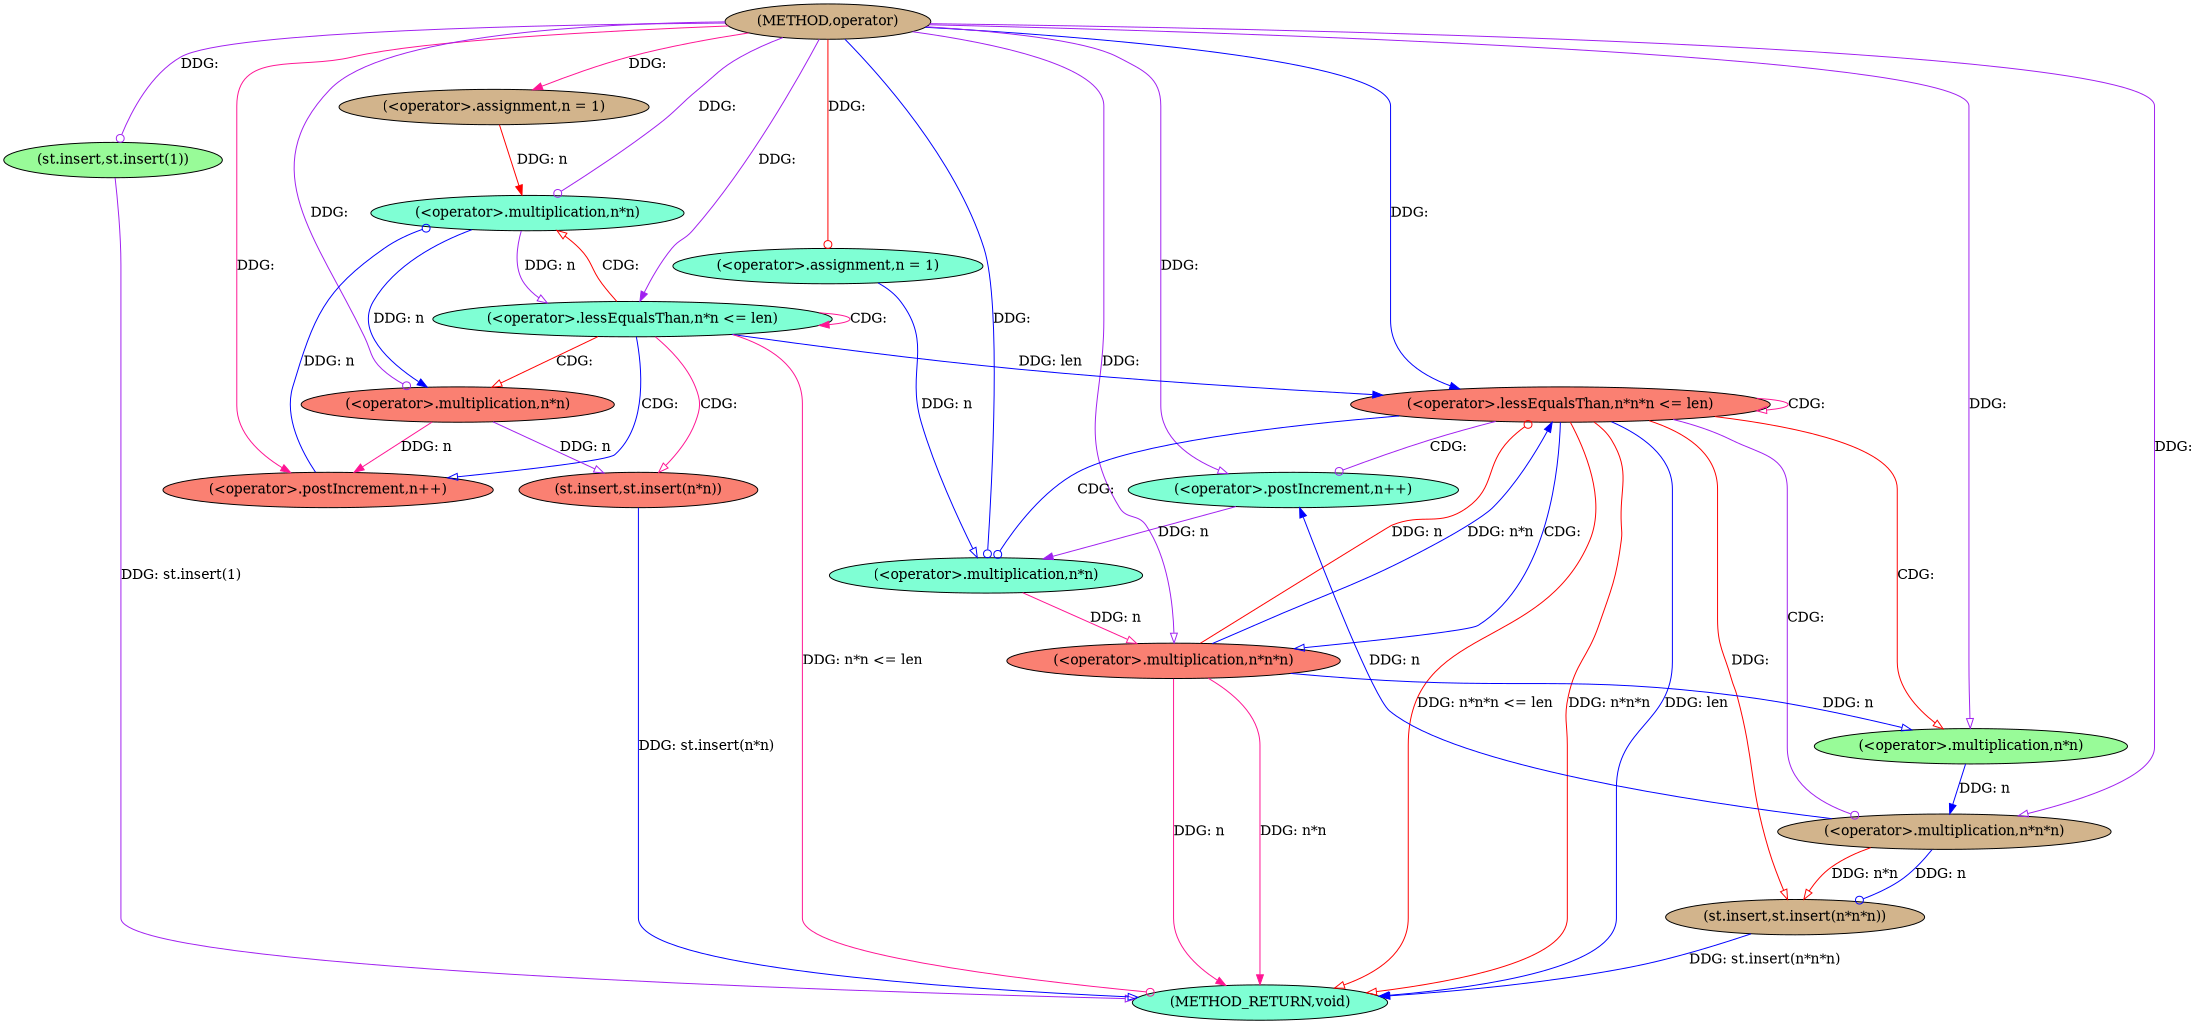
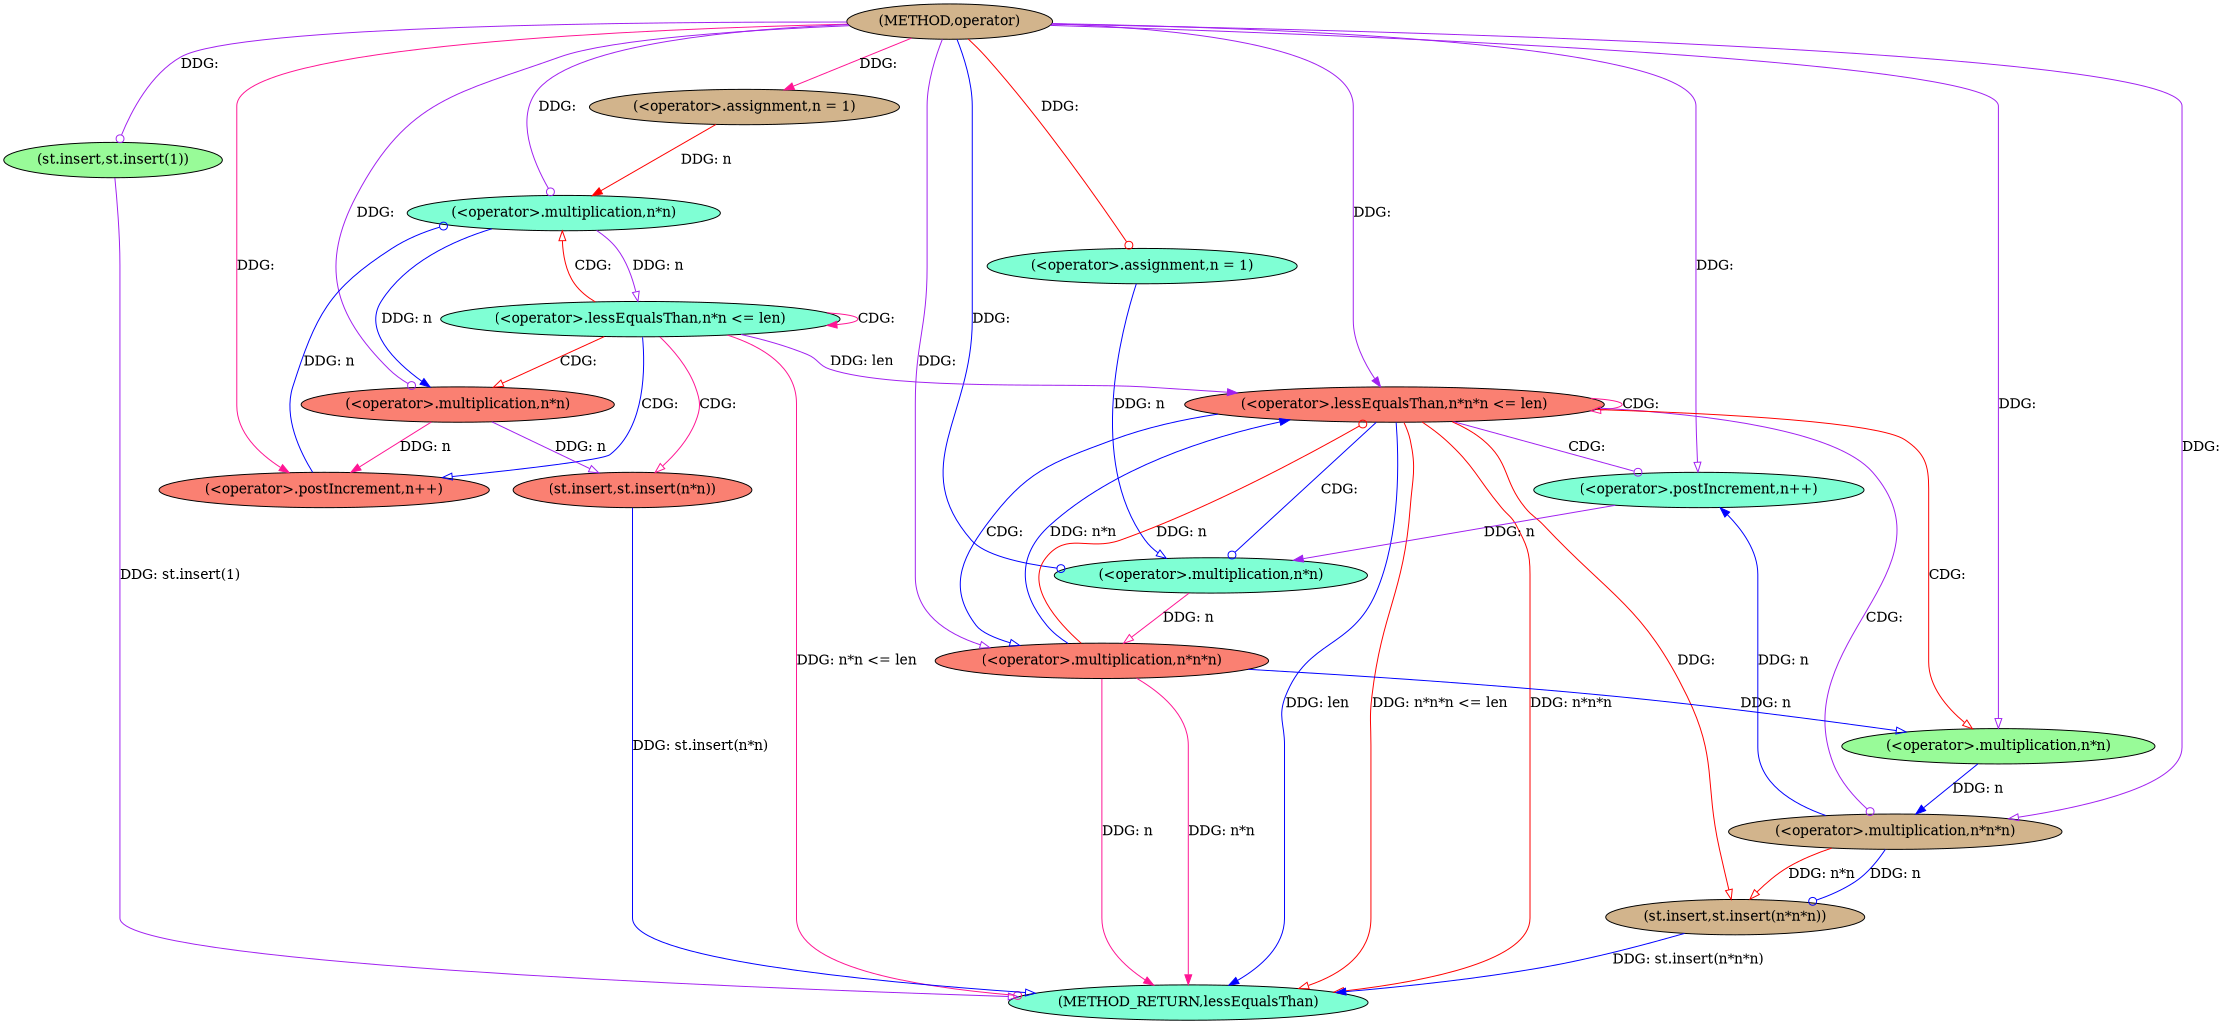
edge "(METHOD,operator)" -> "(<operator>.lessEqualsThan,n*n*n <= len)": color blue -> purple
edge "(METHOD,operator)" -> "(<operator>.lessEqualsThan,n*n <= len)": removed, label "DDG:"
edge "(<operator>.lessEqualsThan,n*n <= len)" -> "(<operator>.lessEqualsThan,n*n*n <= len)": color blue -> purple
node "(METHOD_RETURN,void)": label "(METHOD_RETURN,void)" -> "(METHOD_RETURN,lessEqualsThan)"
